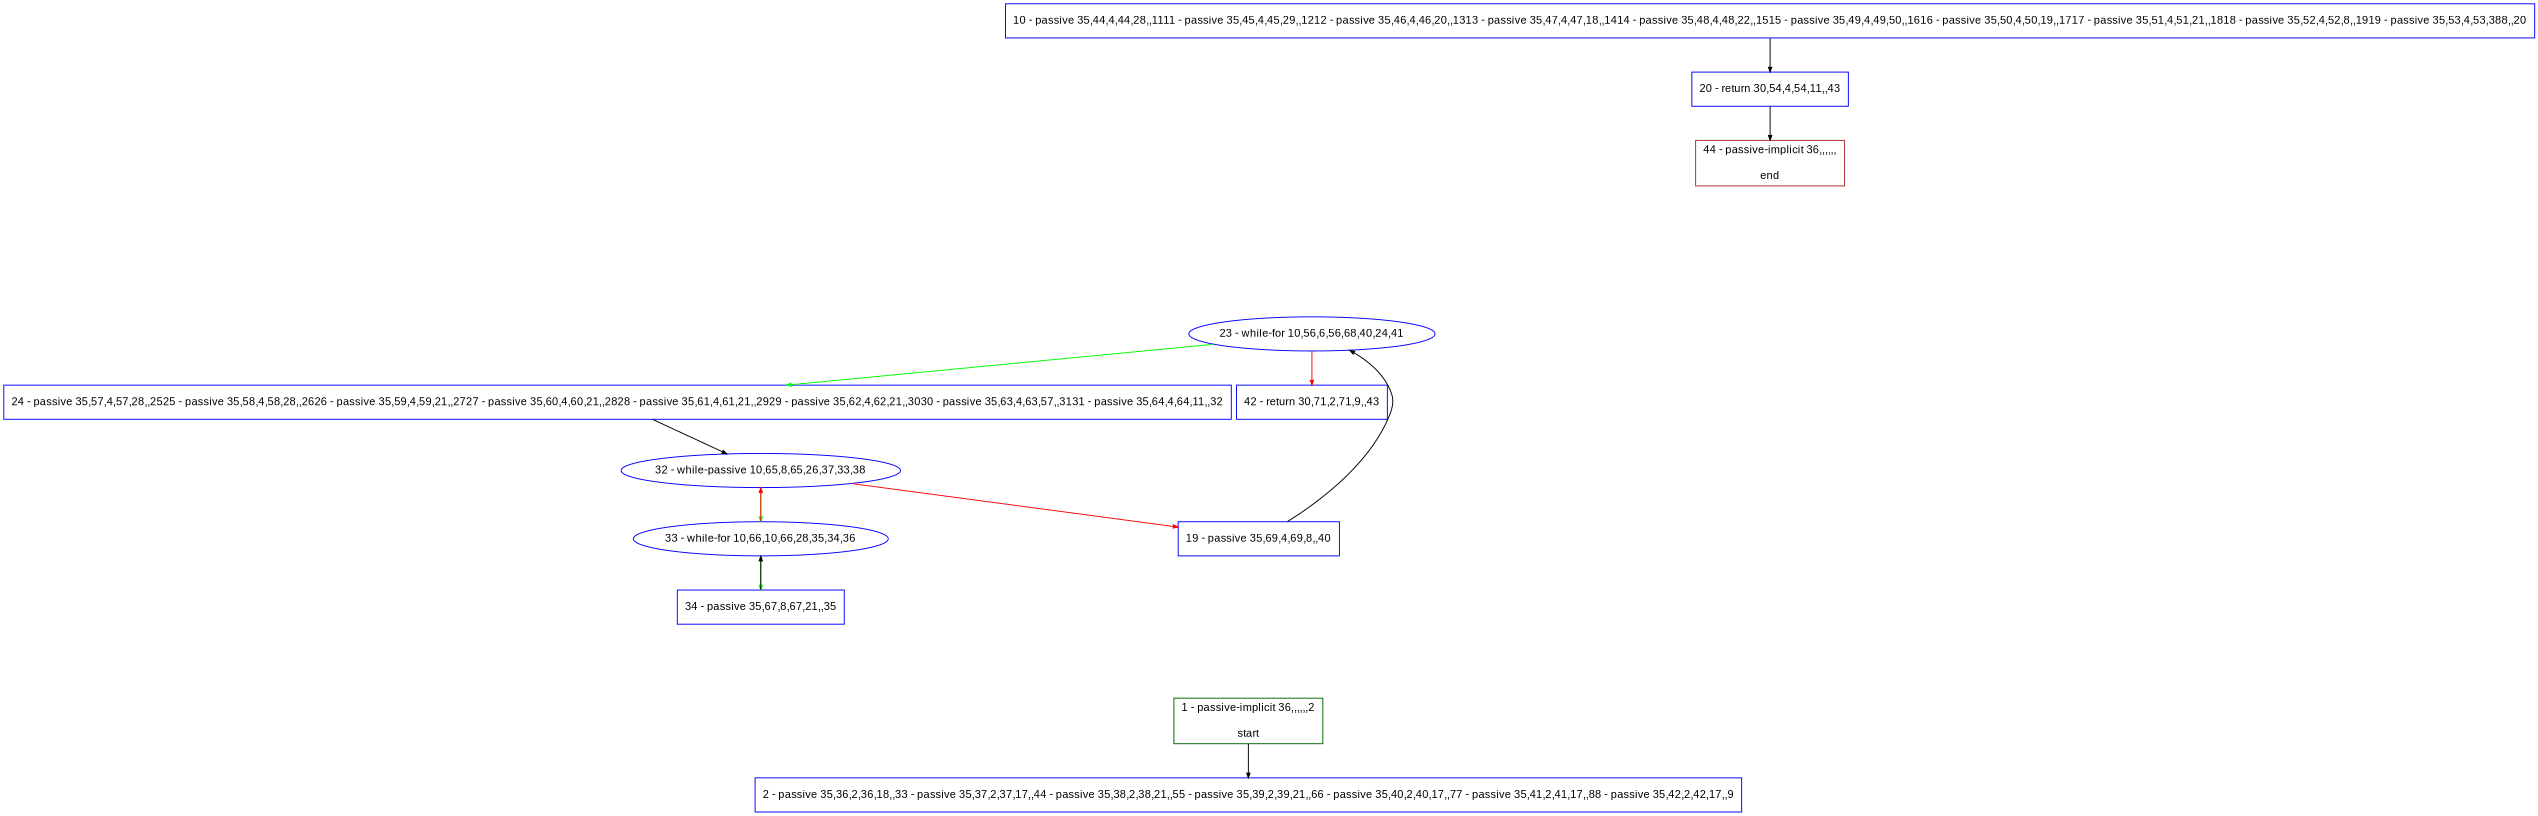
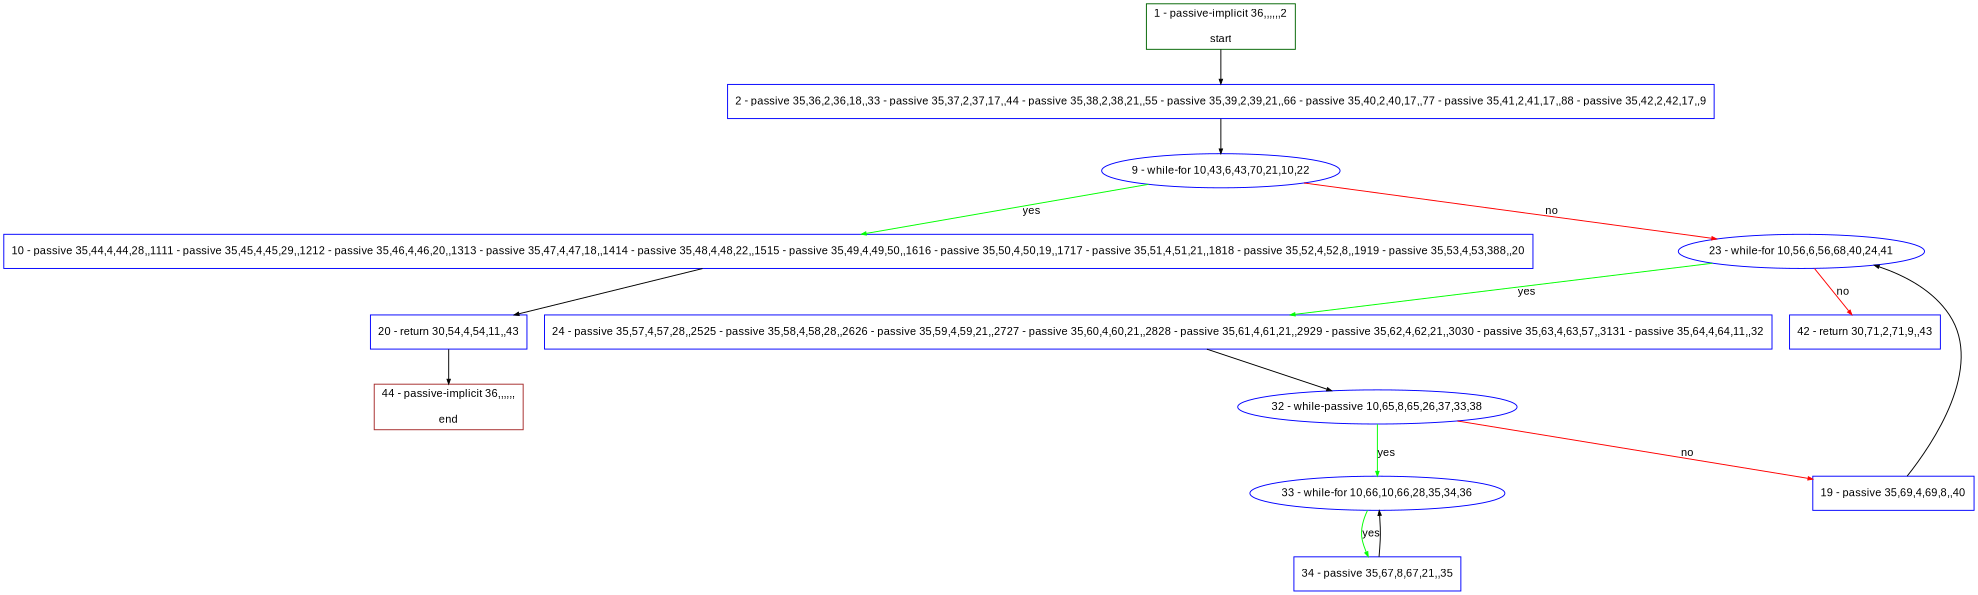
node "9 - while-for 10,43,6,43,70,21,10,22": added
edge "33 - while-for 10,66,10,66,28,35,34,36" -> "32 - while-passive 10,65,8,65,26,37,33,38": removed, label "no"
